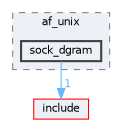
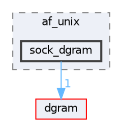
node "include": label "include" -> "dgram"
